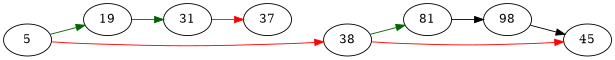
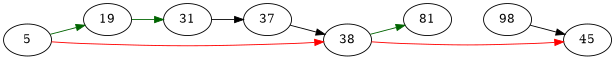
edge "31" -> "37": color red -> black
edge "81" -> "98": removed
edge "37" -> "38": added
